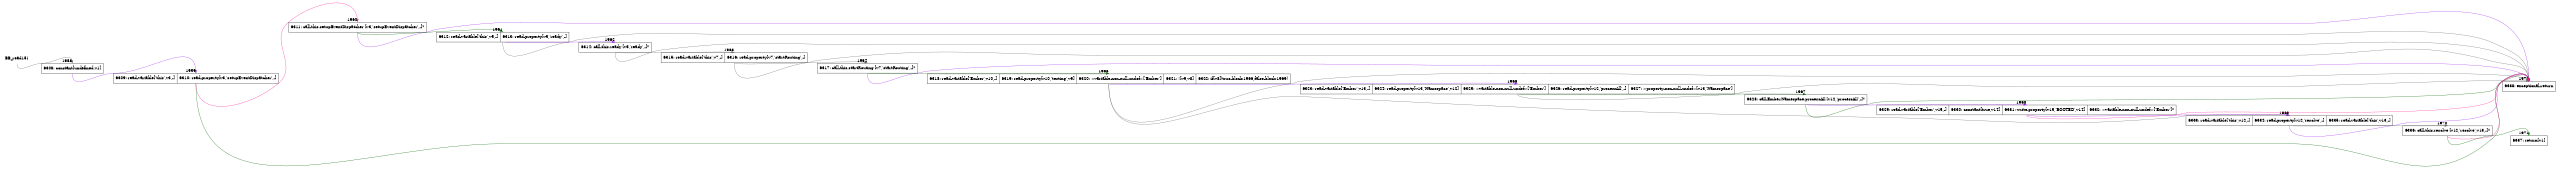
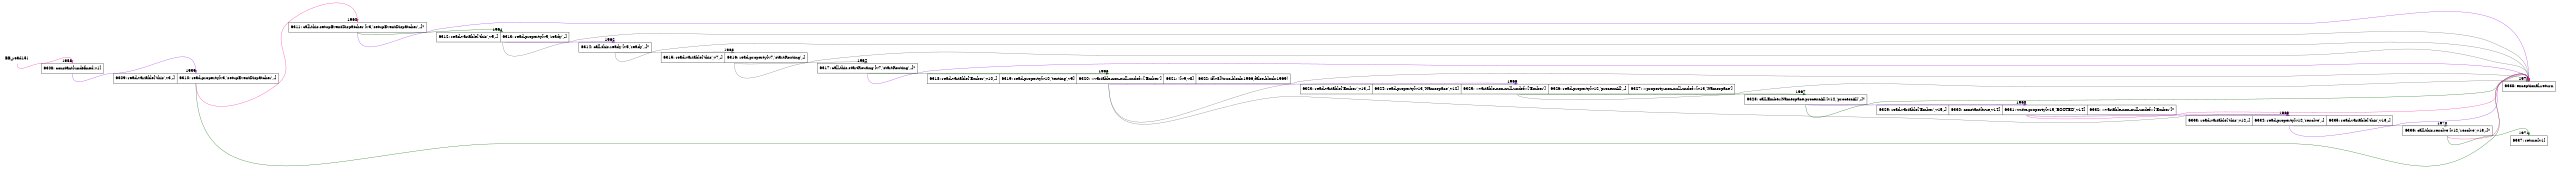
edge "BB_read151" -> "6308: constant[undefined,v1]": color gray40 -> deeppink
